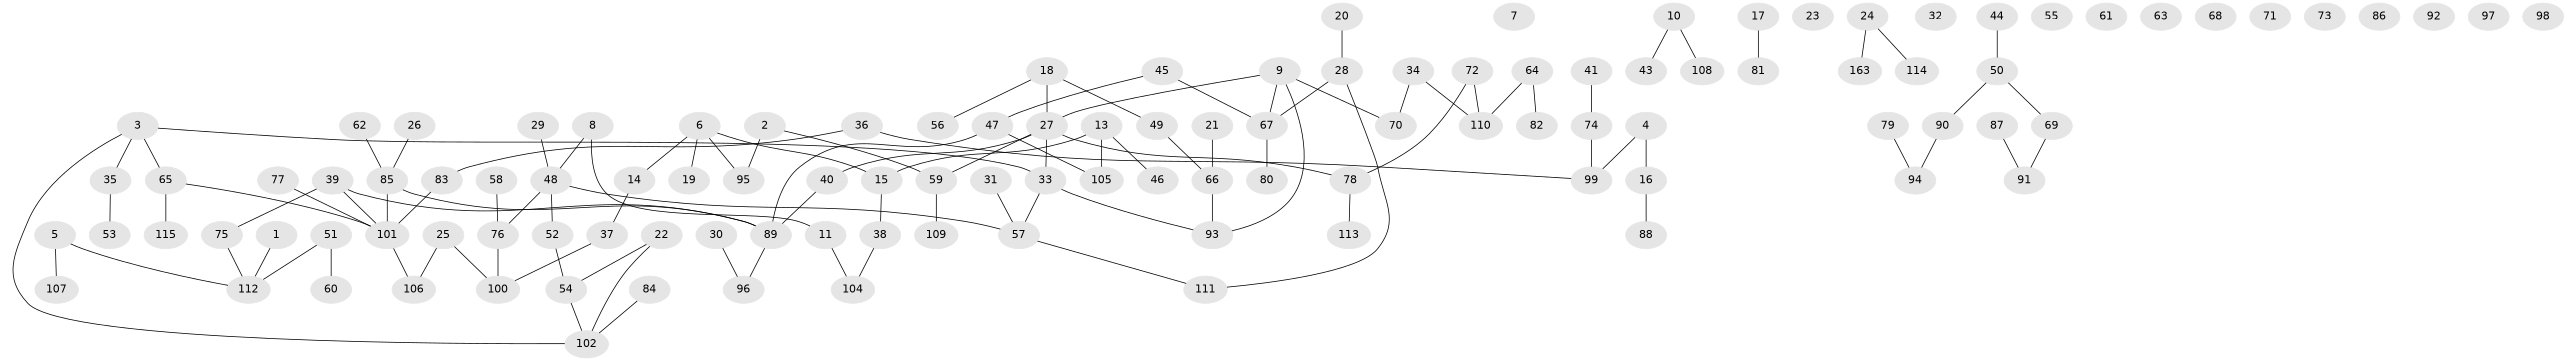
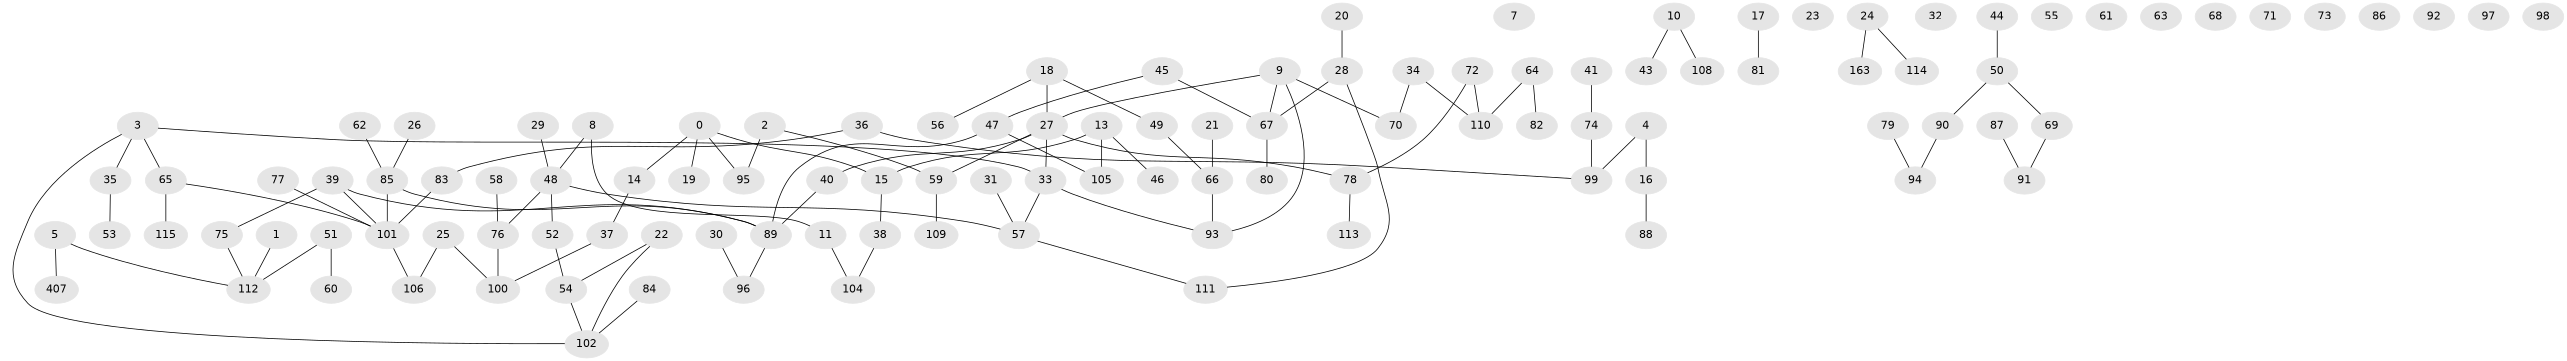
node "6": label "6" -> "0"
node "107": label "107" -> "407"
